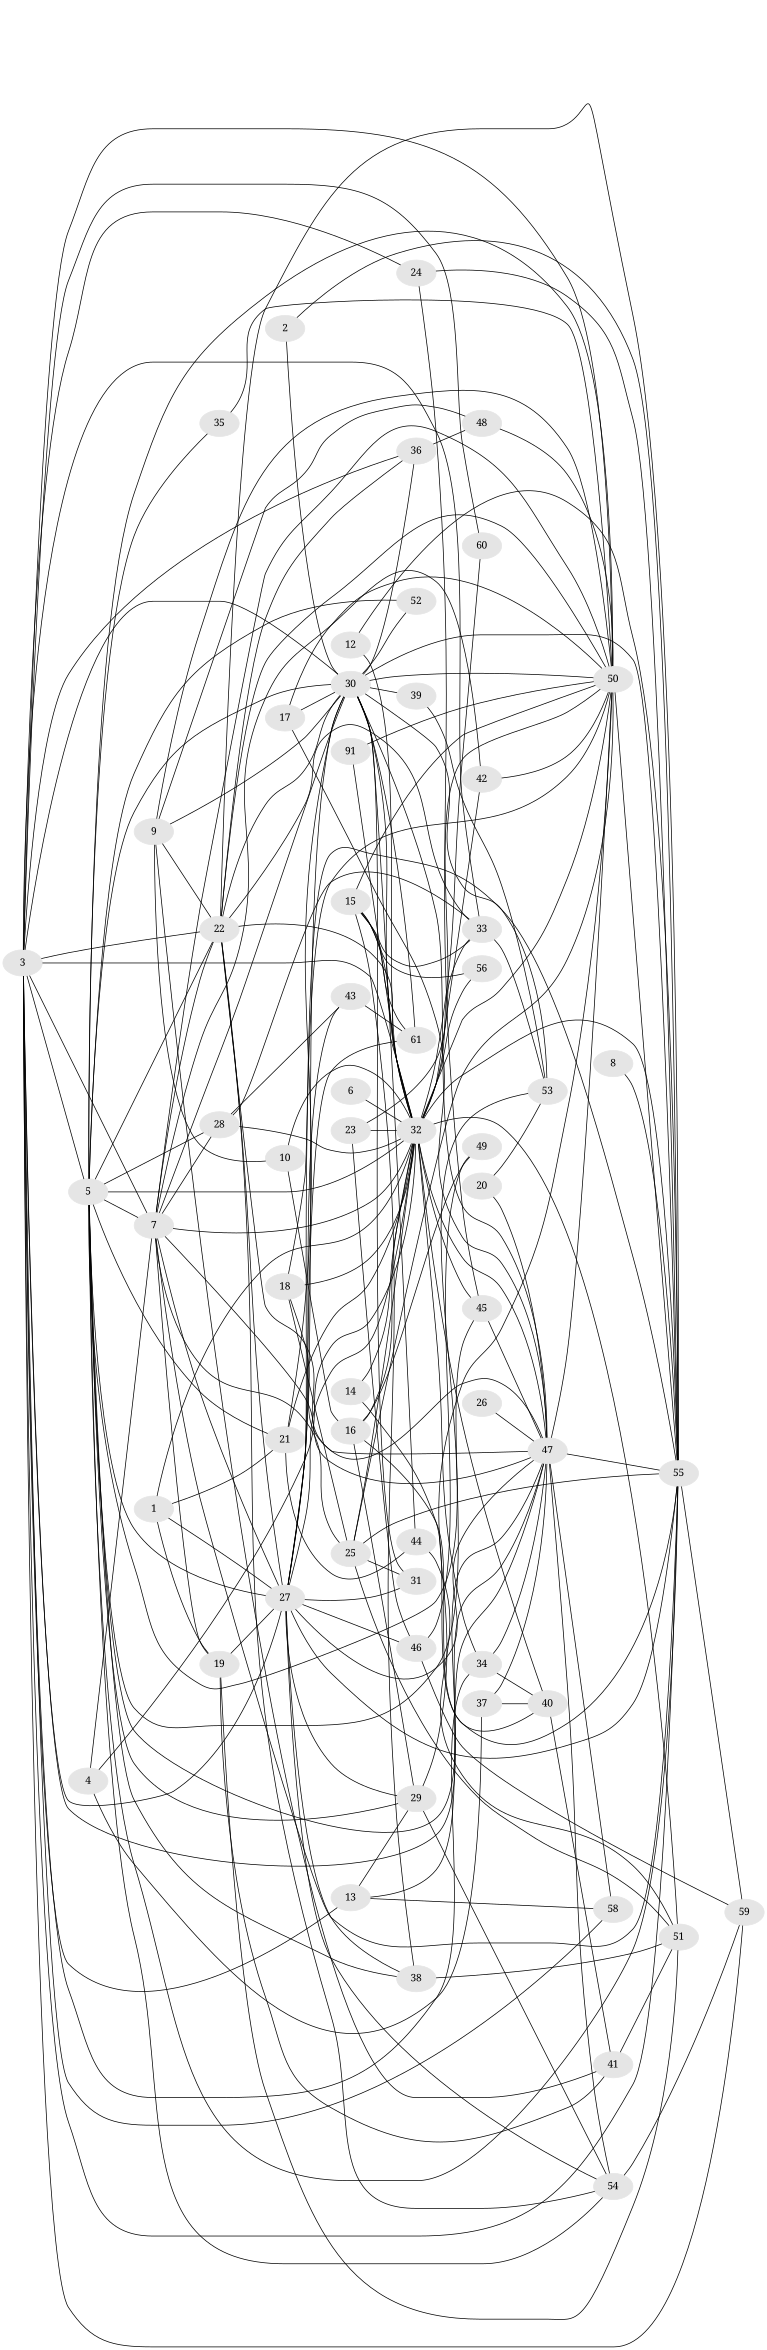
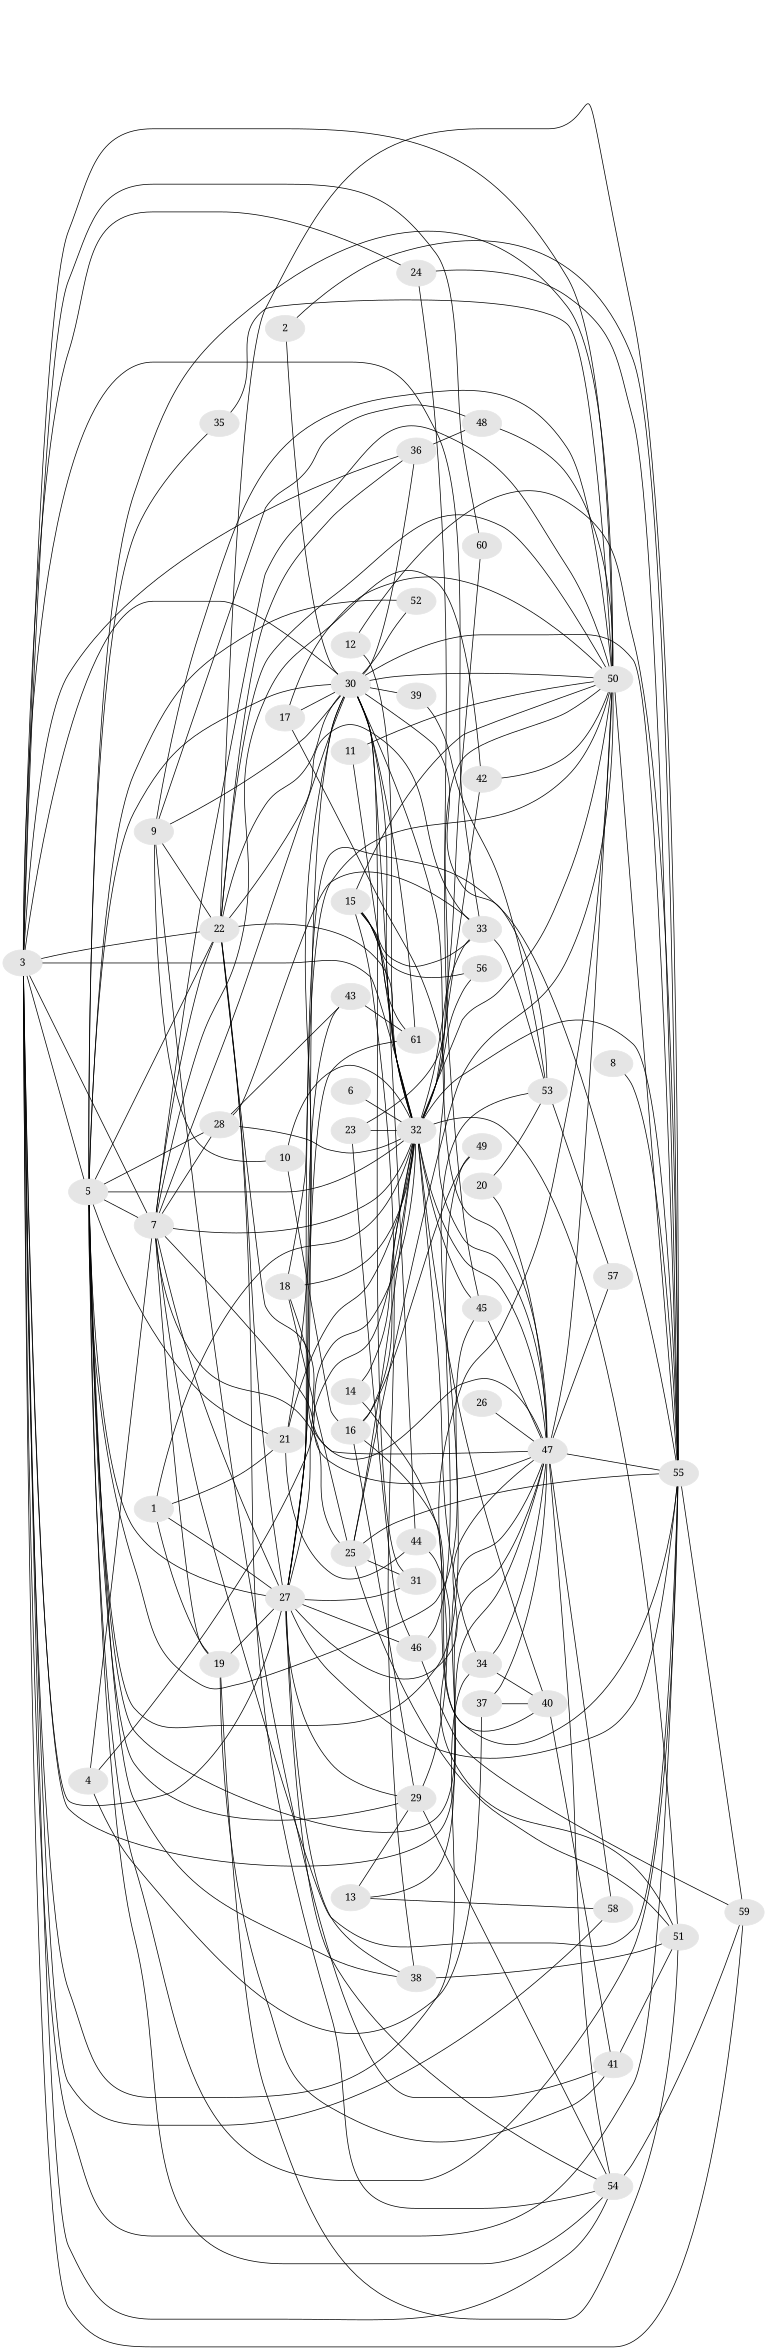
node "91": label "91" -> "11"
node "57": added
edge "3" -- "13": now "3" -- "54"
